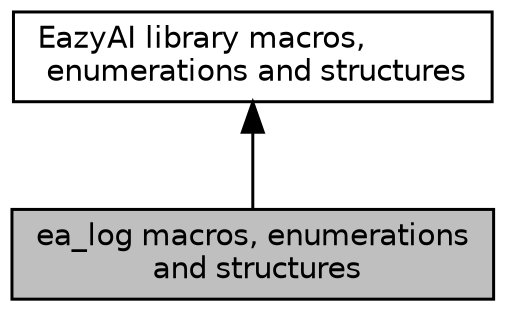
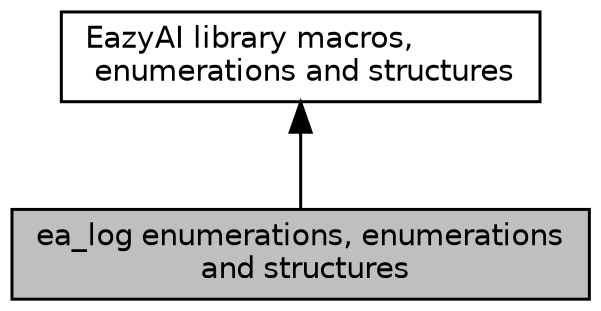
node "ea_log macros, enumerations and structures": label "ea_log macros, enumerations and structures" -> "ea_log enumerations, enumerations and structures"
